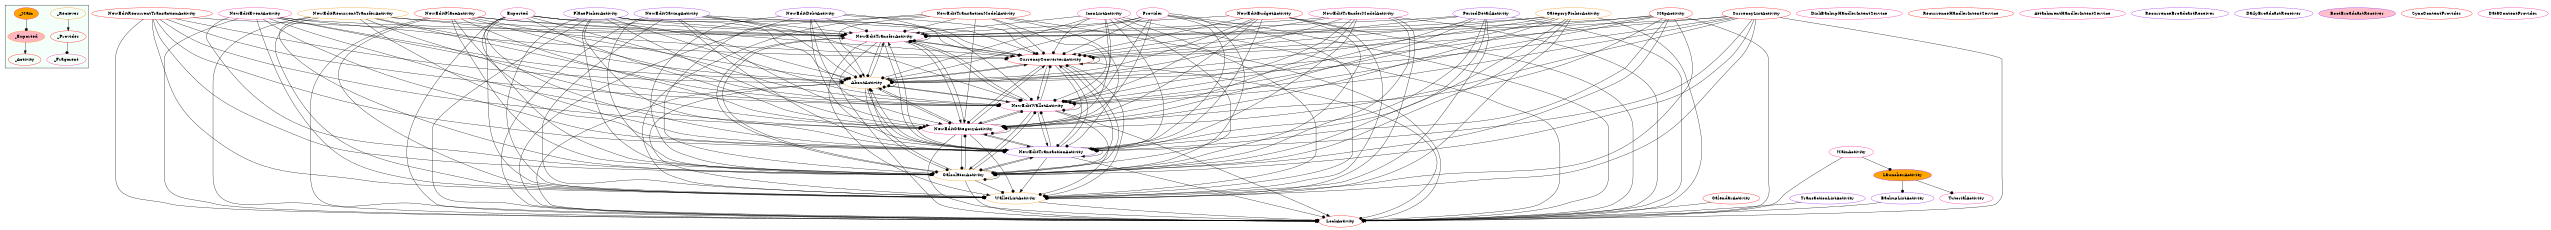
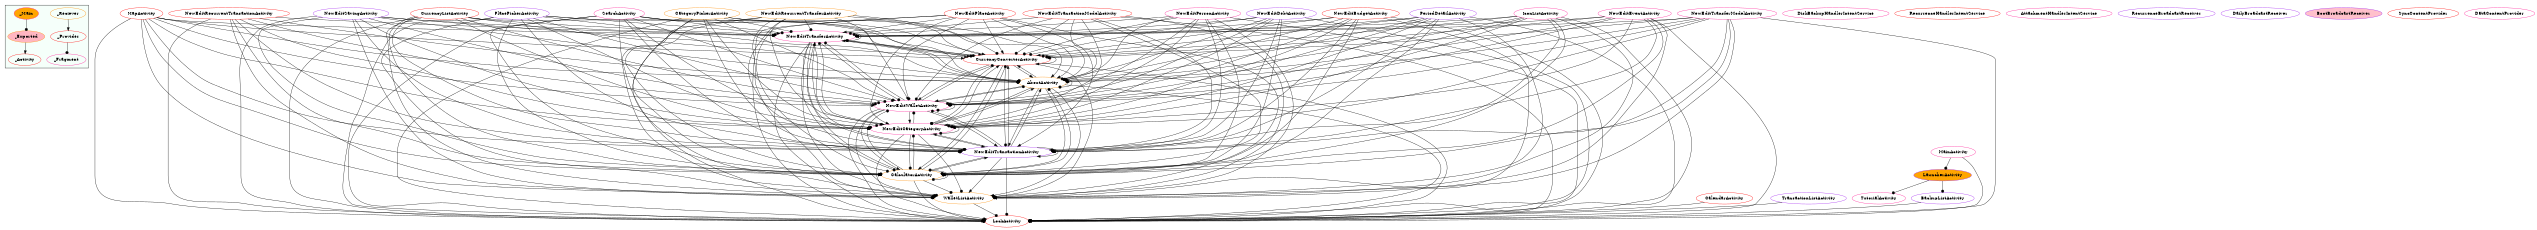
node "Exported": label "Exported" -> "SearchActivity"
node "Provider": label "Provider" -> "NewEditPersonActivity"
edge "PeriodDetailActivity" -> "AboutActivity": added
